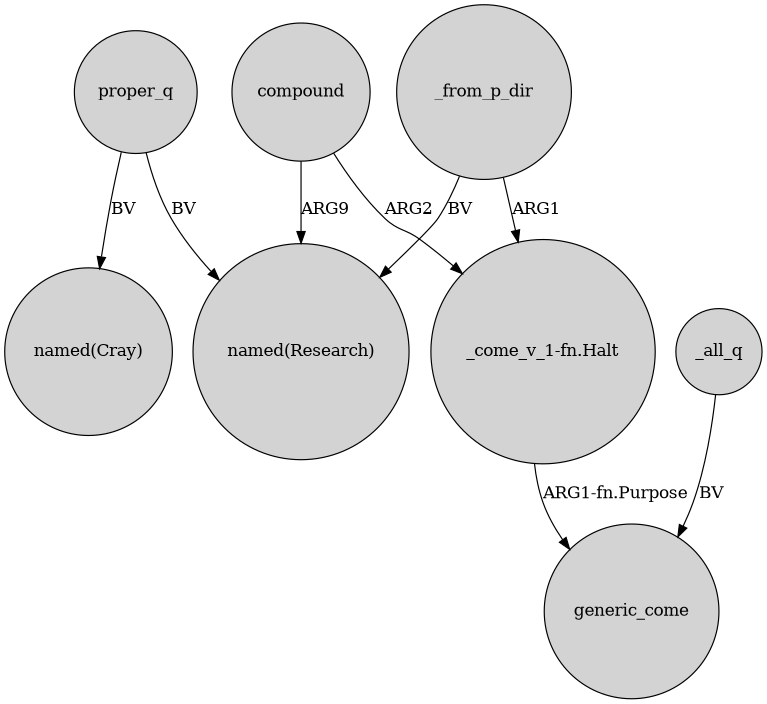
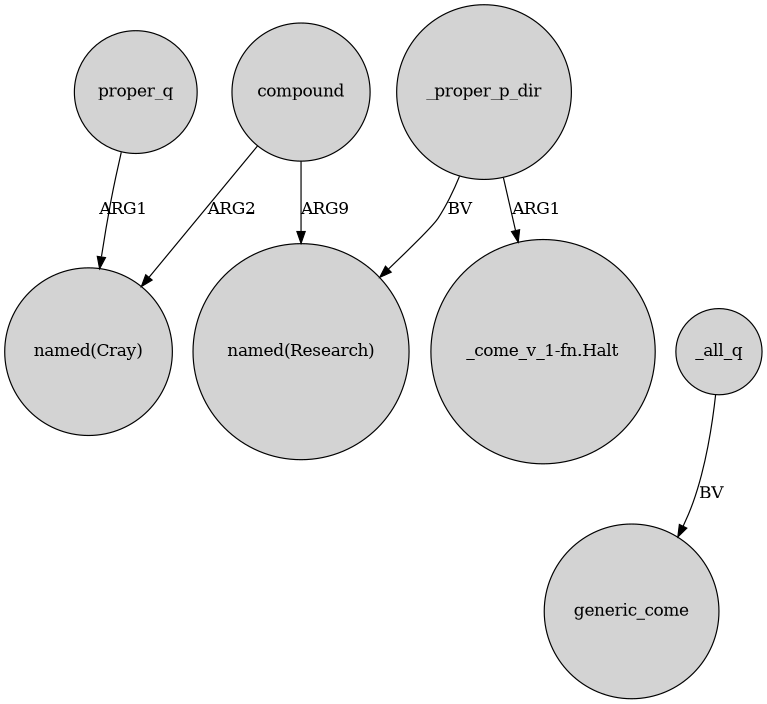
node "_from_p_dir": label "_from_p_dir" -> "_proper_p_dir"
edge "proper_q" -> "named(Cray)": label "BV" -> "ARG1"
edge "proper_q" -> "named(Research)": removed, label "BV"
edge "compound" -> "_come_v_1-fn.Halt": now "compound" -> "named(Cray)"
edge "_come_v_1-fn.Halt" -> "generic_come": removed, label "ARG1-fn.Purpose"
